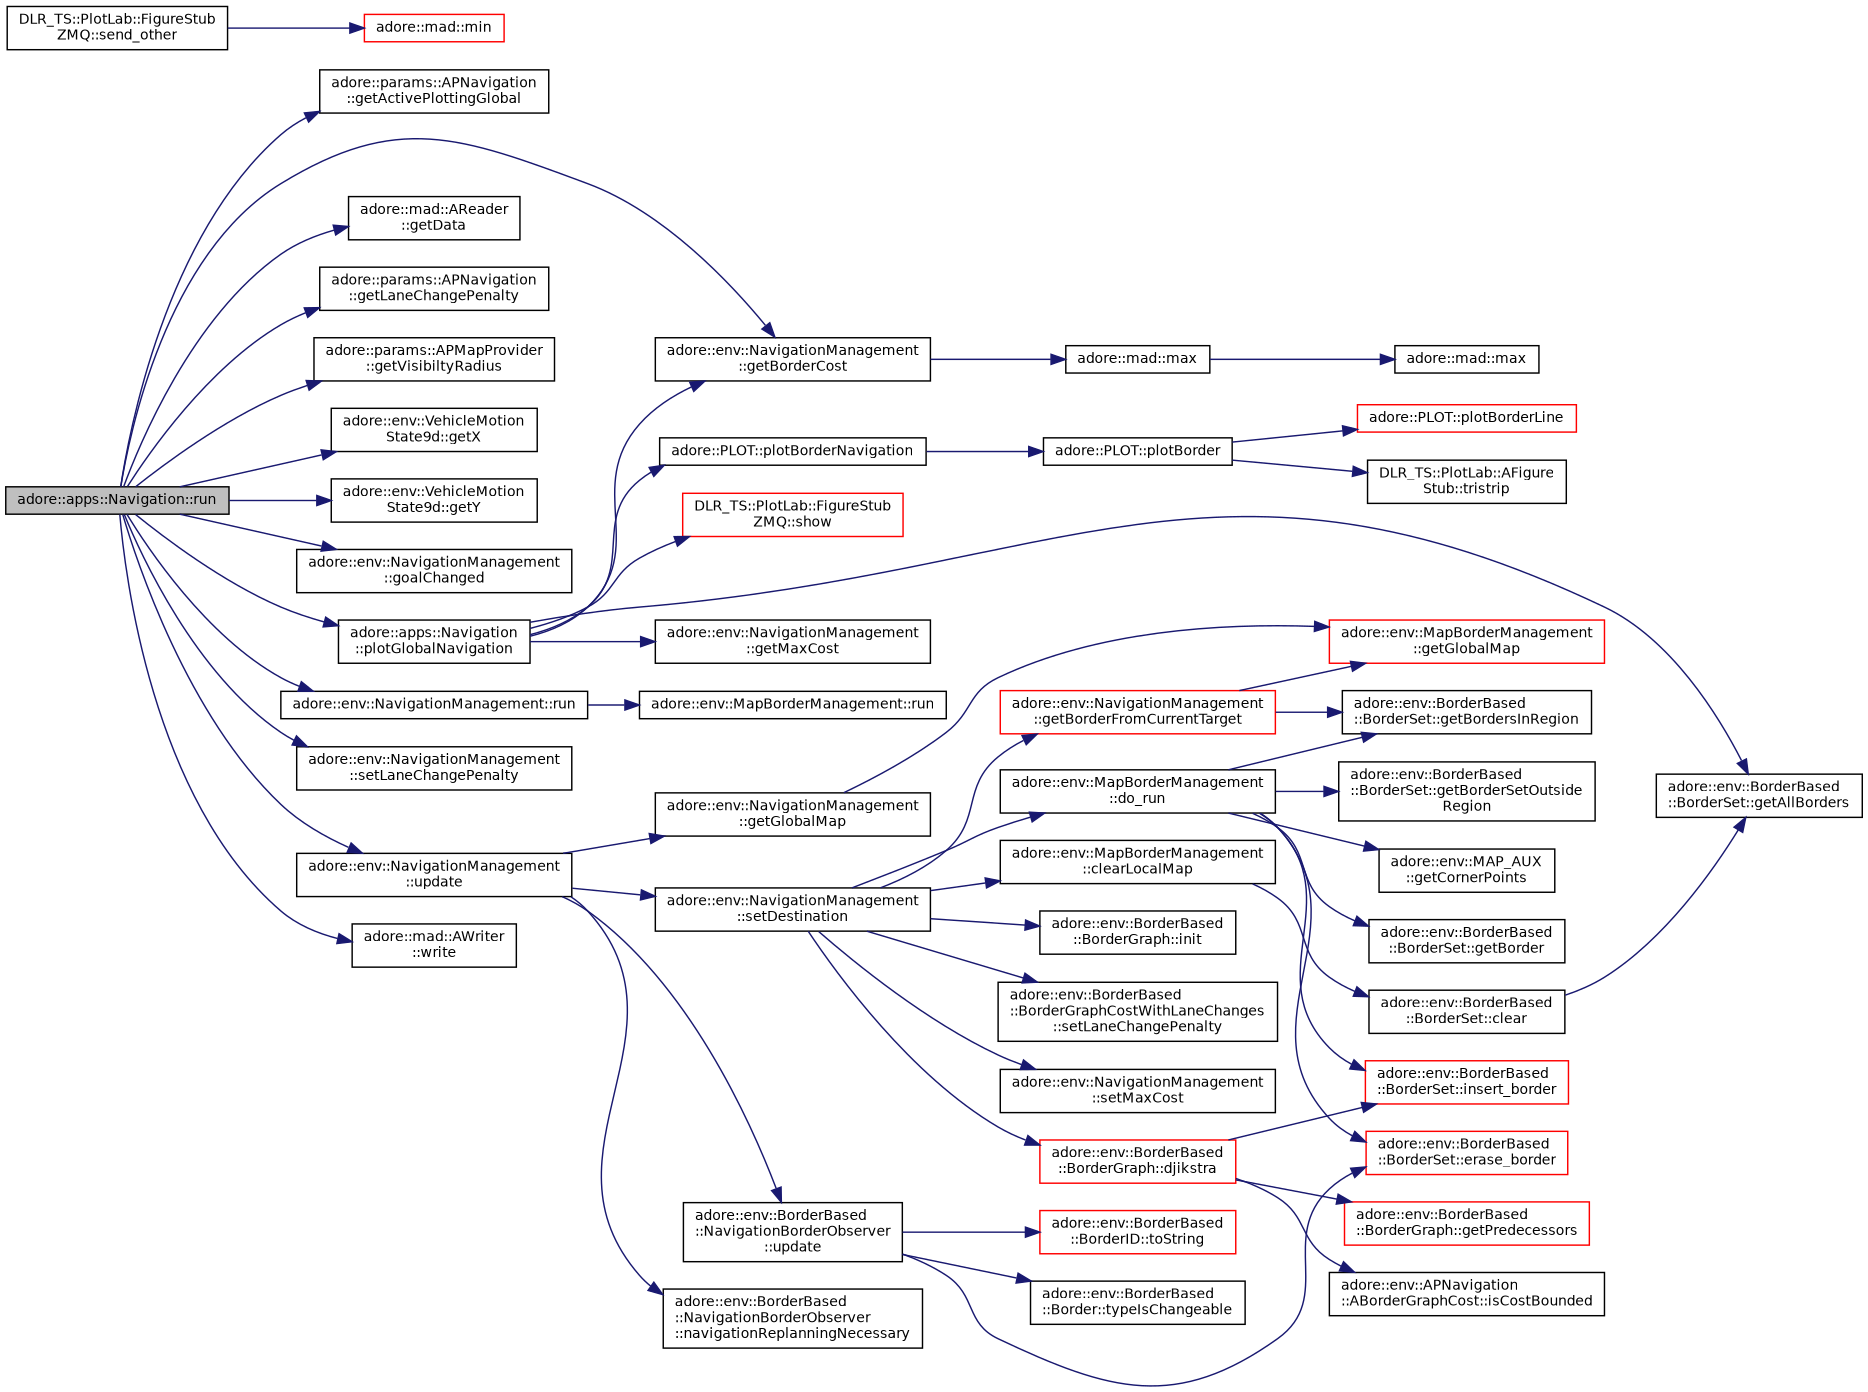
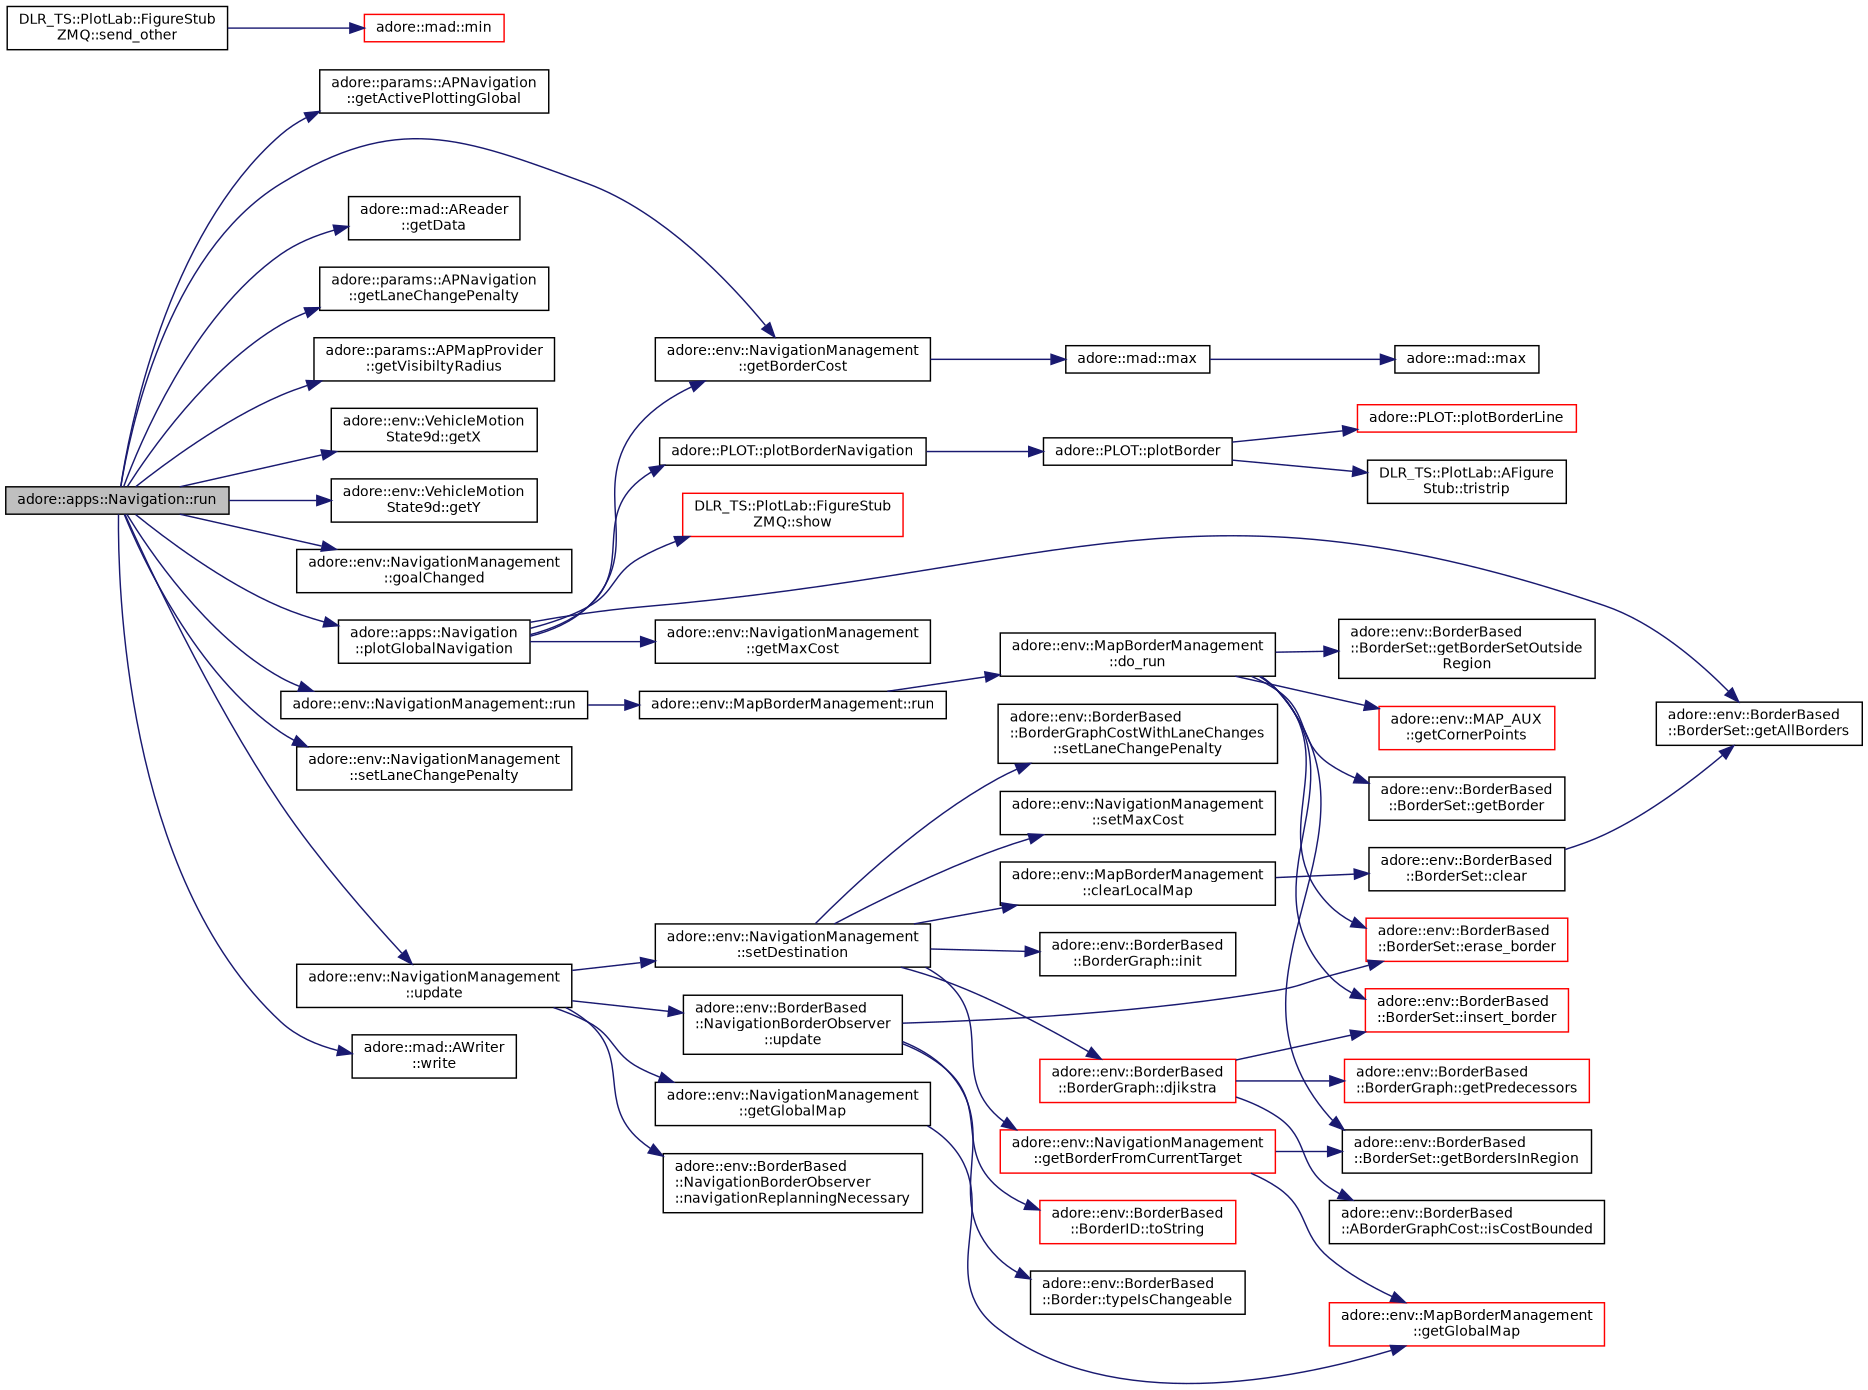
edge "adore::env::NavigationManagement ::setDestination" -> "adore::env::MapBorderManagement ::do_run": now "adore::env::MapBorderManagement::run" -> "adore::env::MapBorderManagement ::do_run"
node "adore::env::MAP_AUX ::getCornerPoints": color black -> red
node "adore::env::APNavigation ::ABorderGraphCost::isCostBounded": label "adore::env::APNavigation ::ABorderGraphCost::isCostBounded" -> "adore::env::BorderBased ::ABorderGraphCost::isCostBounded"
